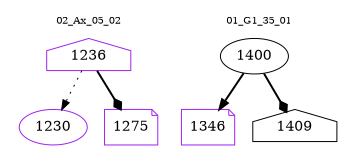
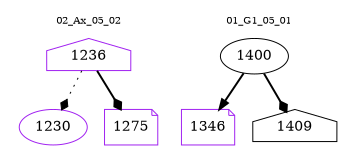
cluster "01_G1_35_01": label "01_G1_35_01" -> "01_G1_05_01"
edge "1236" -> "1230": arrowhead normal -> diamond
